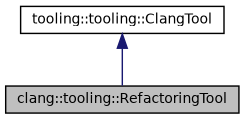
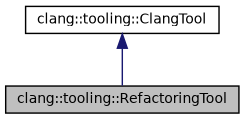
node "tooling::tooling::ClangTool": label "tooling::tooling::ClangTool" -> "clang::tooling::ClangTool"
